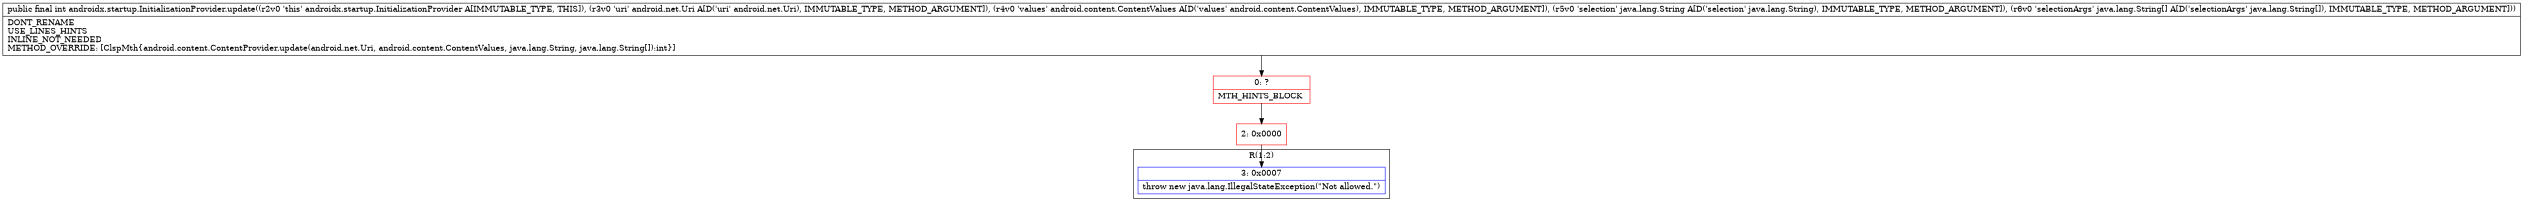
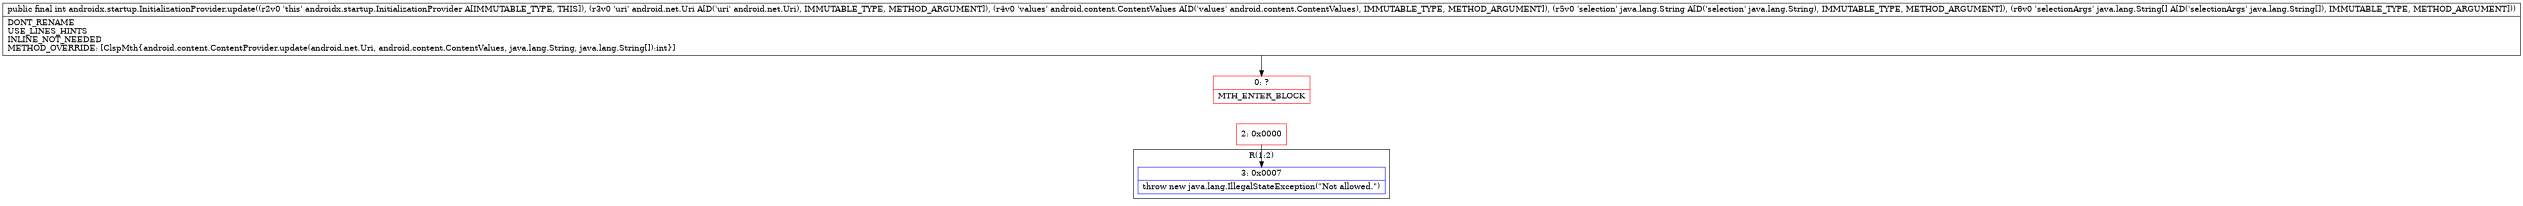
node "0: ?": text "MTH_HINTS_BLOCK" -> "MTH_ENTER_BLOCK"
edge "0: ?" -> "2: 0x0000": removed
